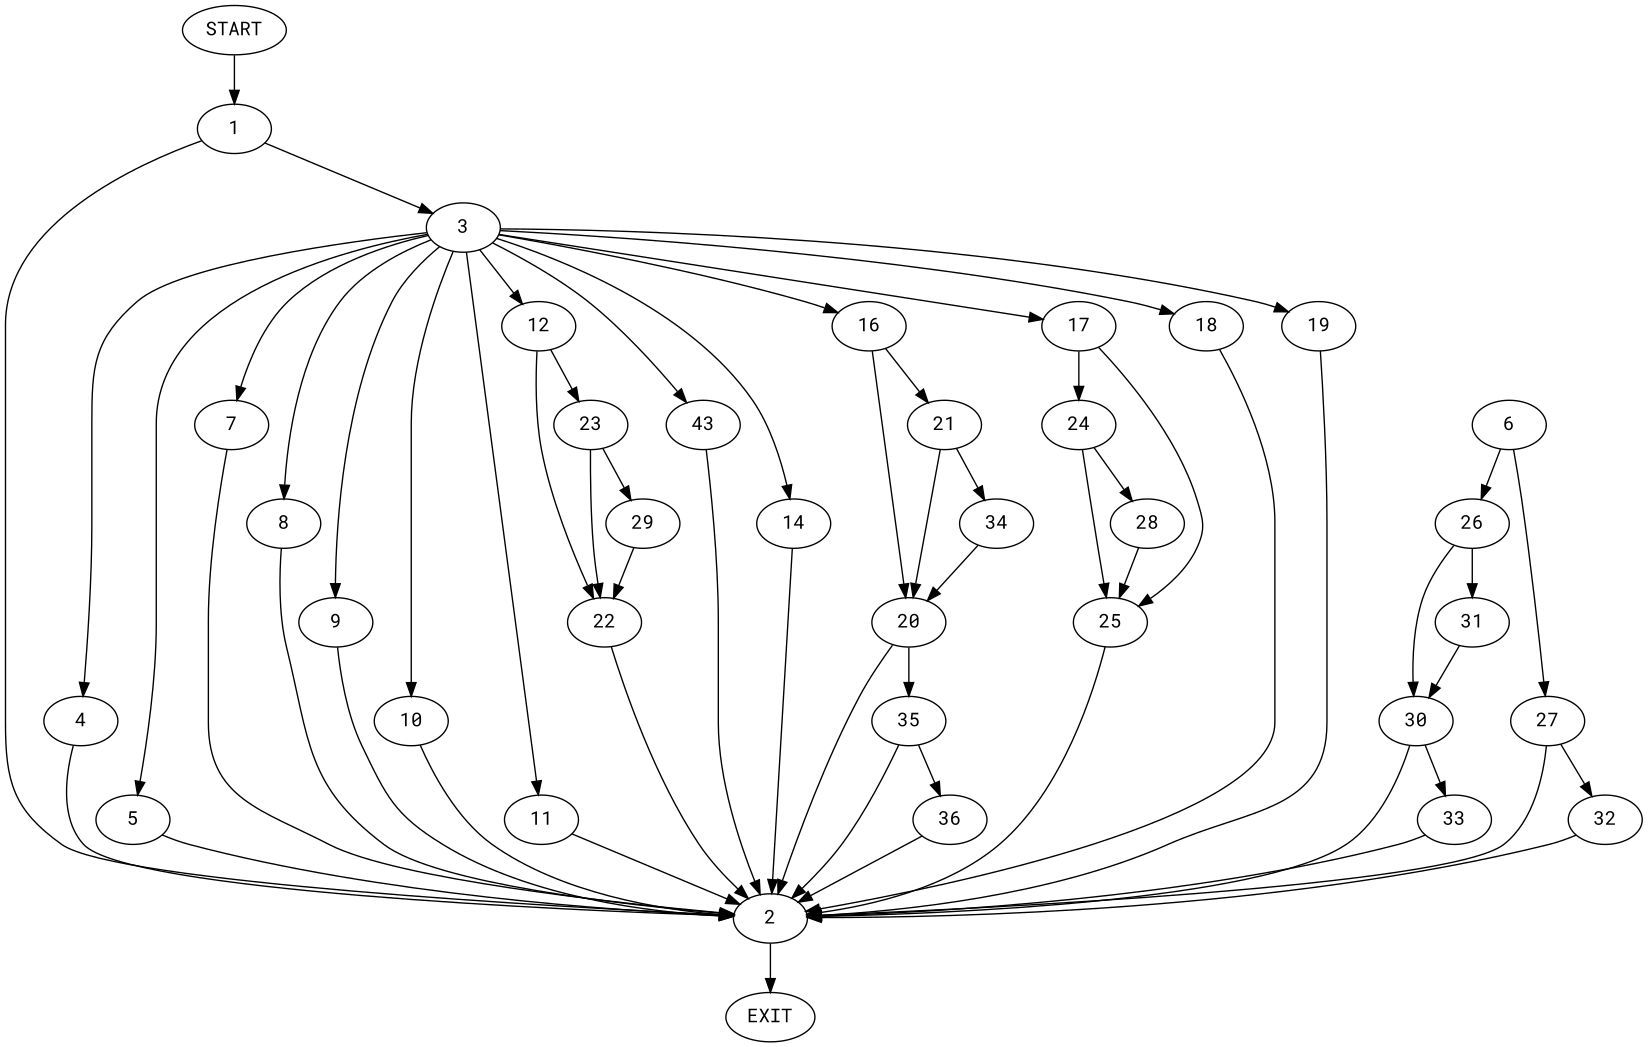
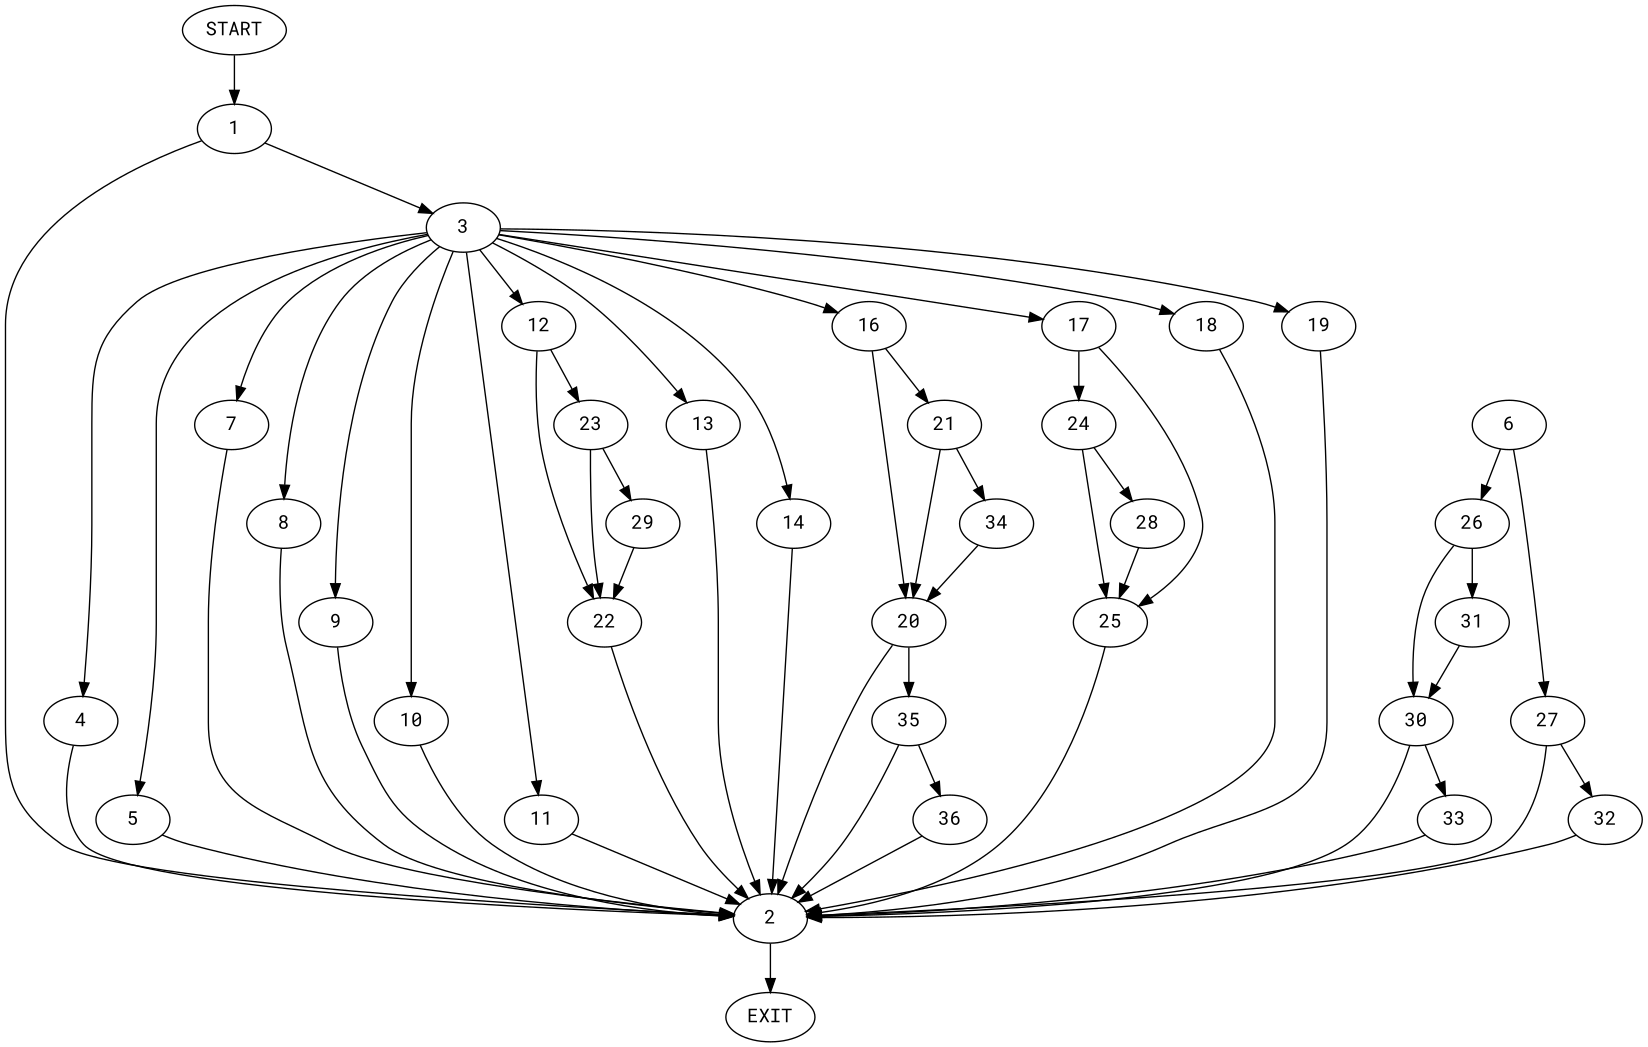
node "43": label "43" -> "13"
